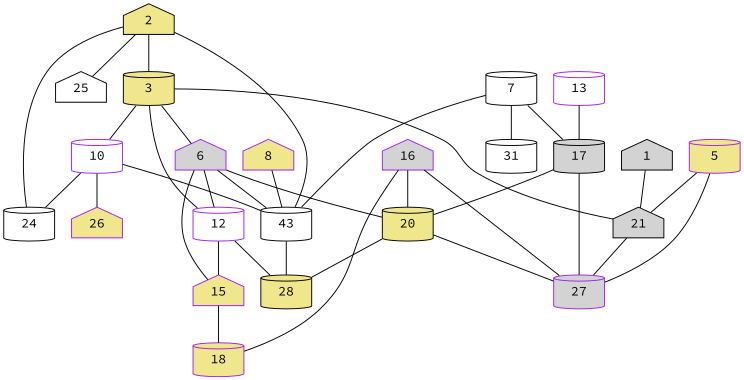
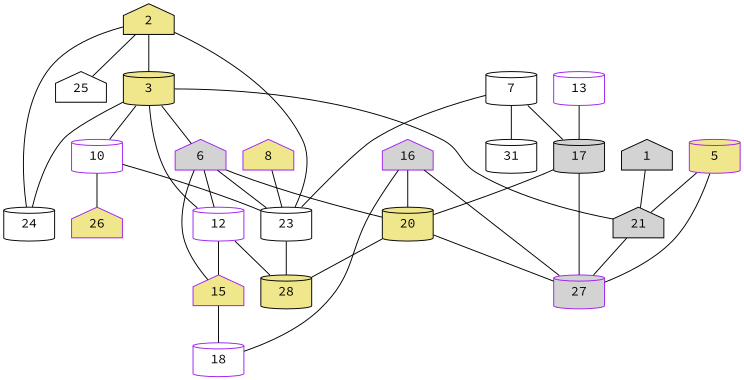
edge "10" -- "24": now "3" -- "24"
node "43": label "43" -> "23"
node "18": fillcolor khaki -> white
